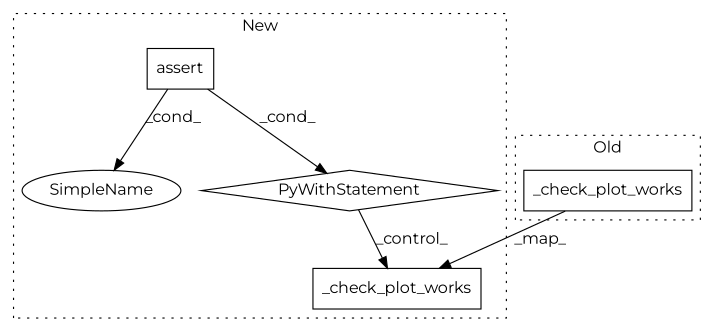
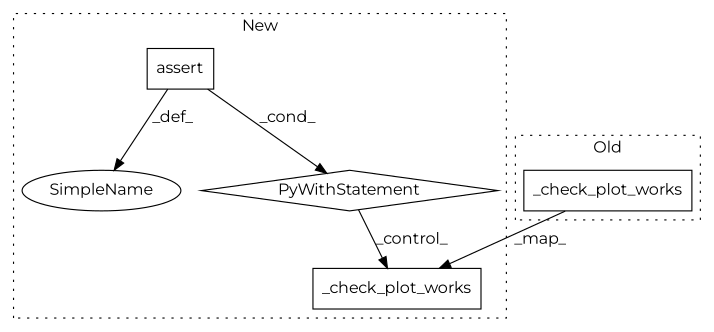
edge "assert" -> "SimpleName": label "_cond_" -> "_def_"
